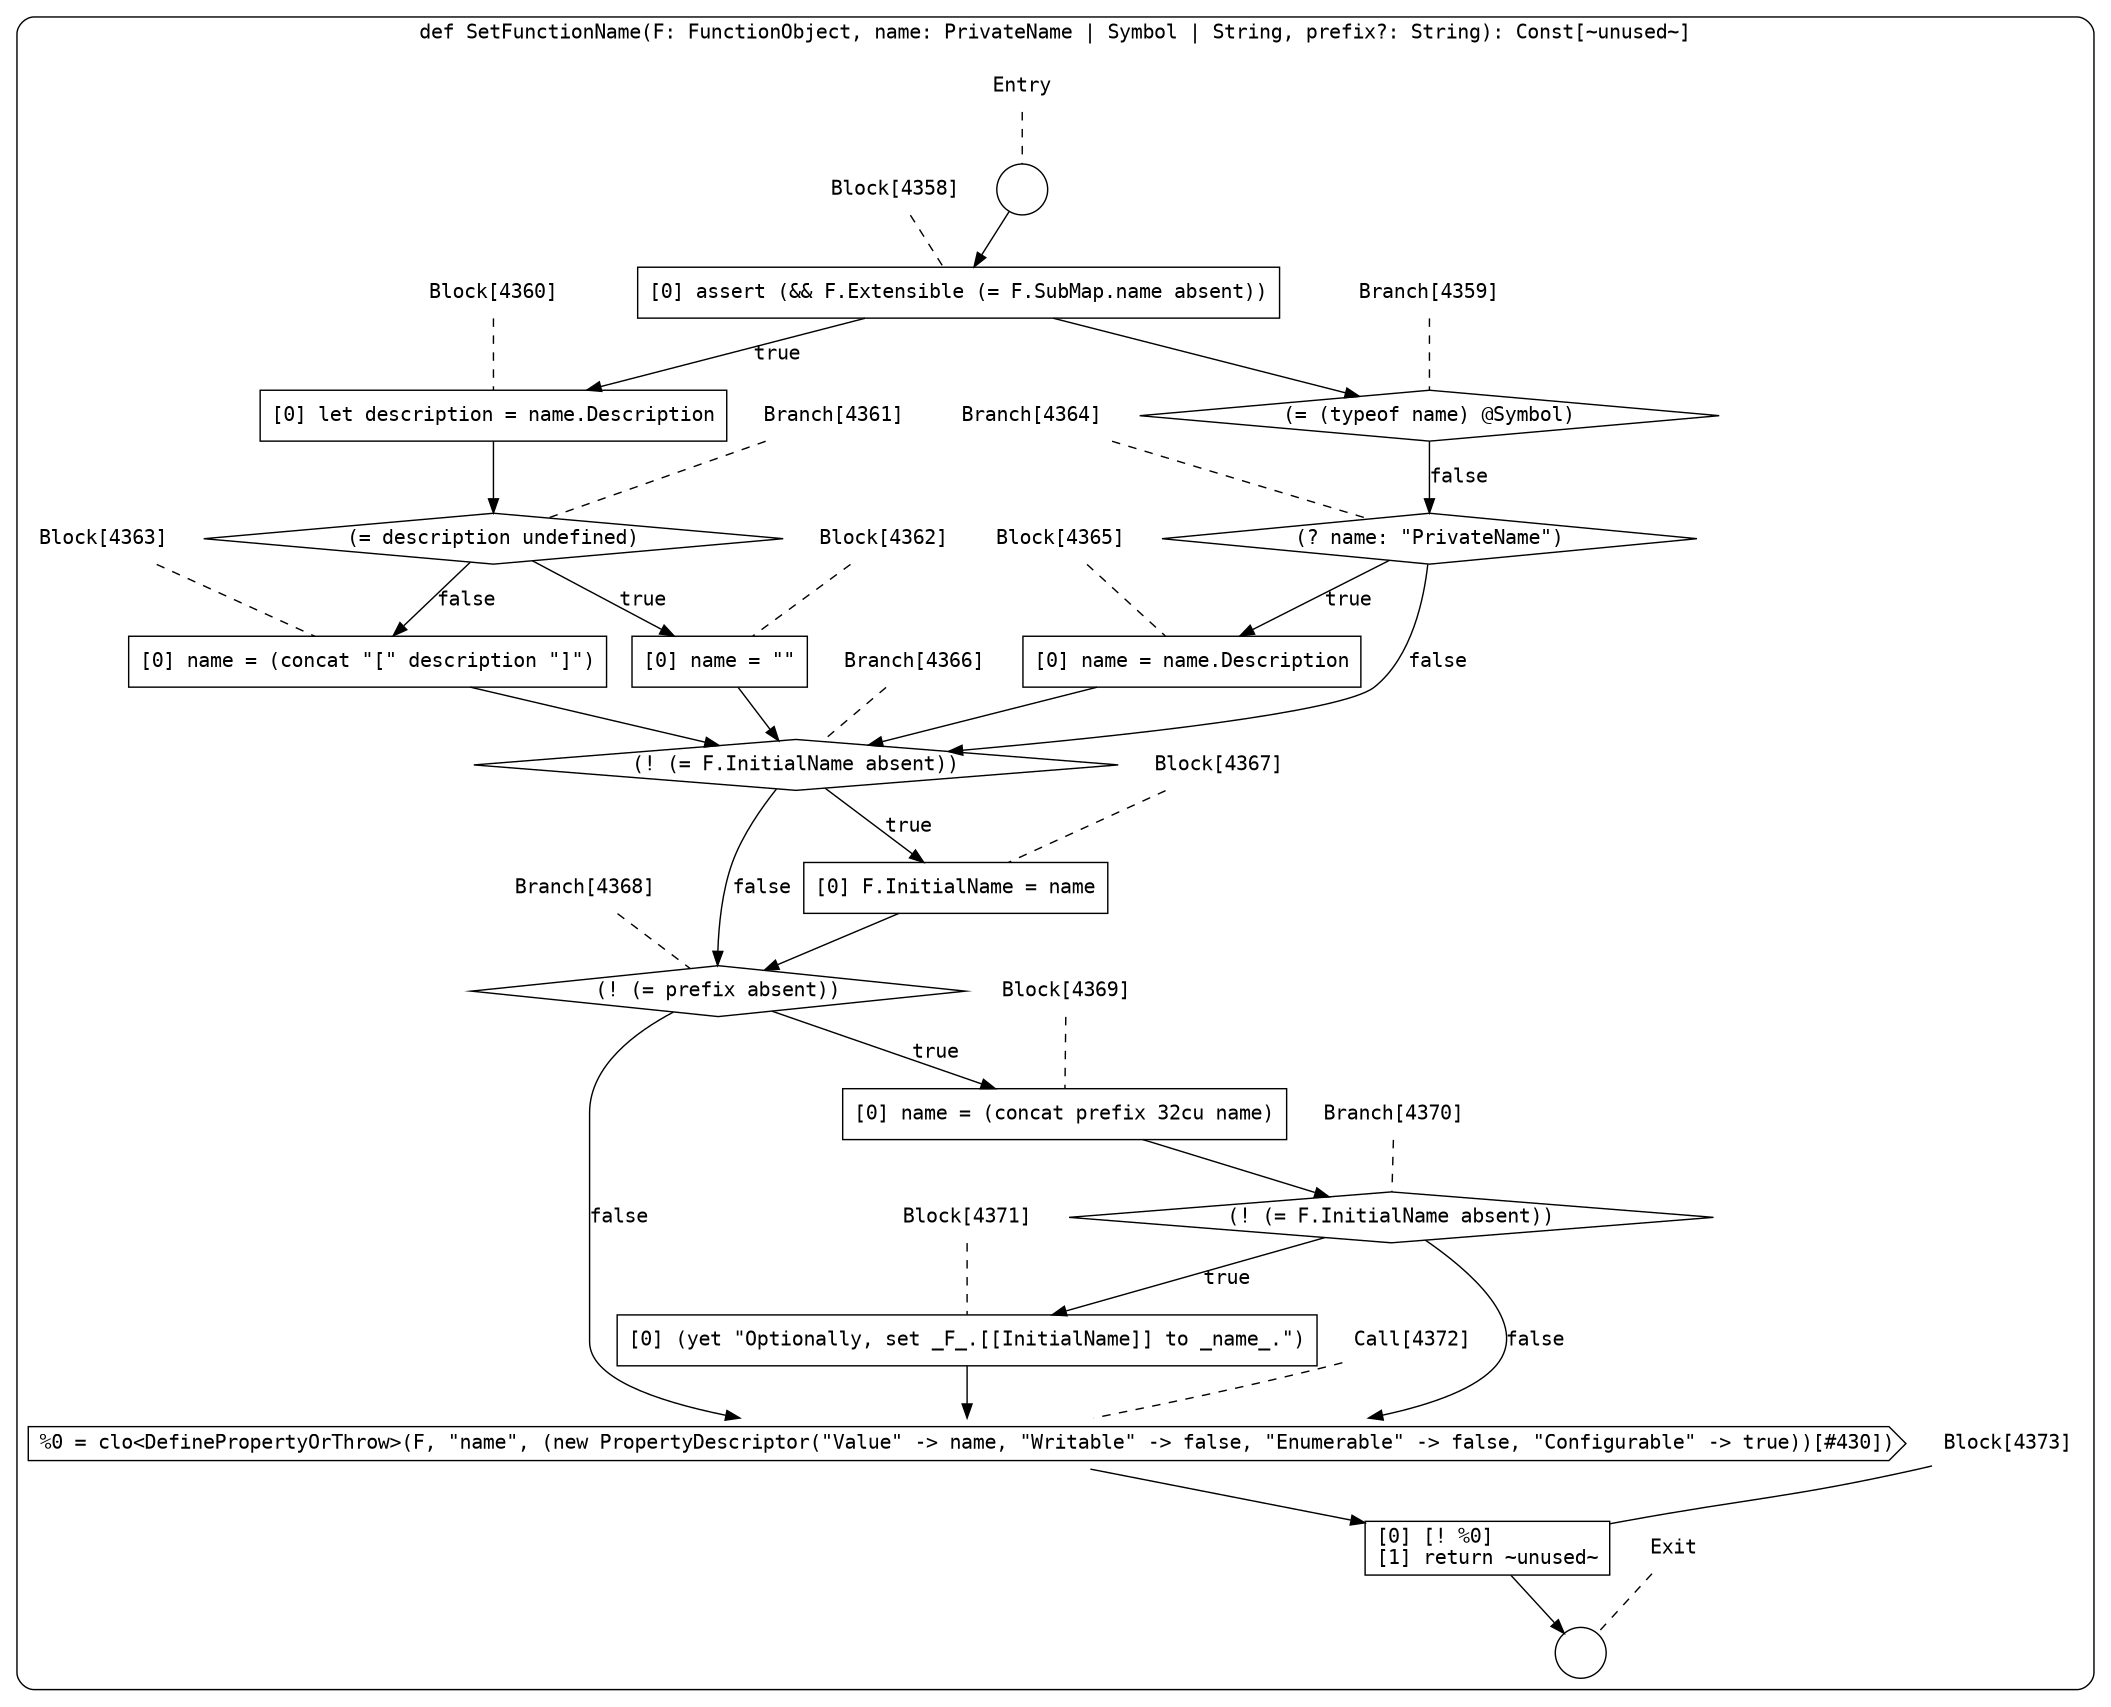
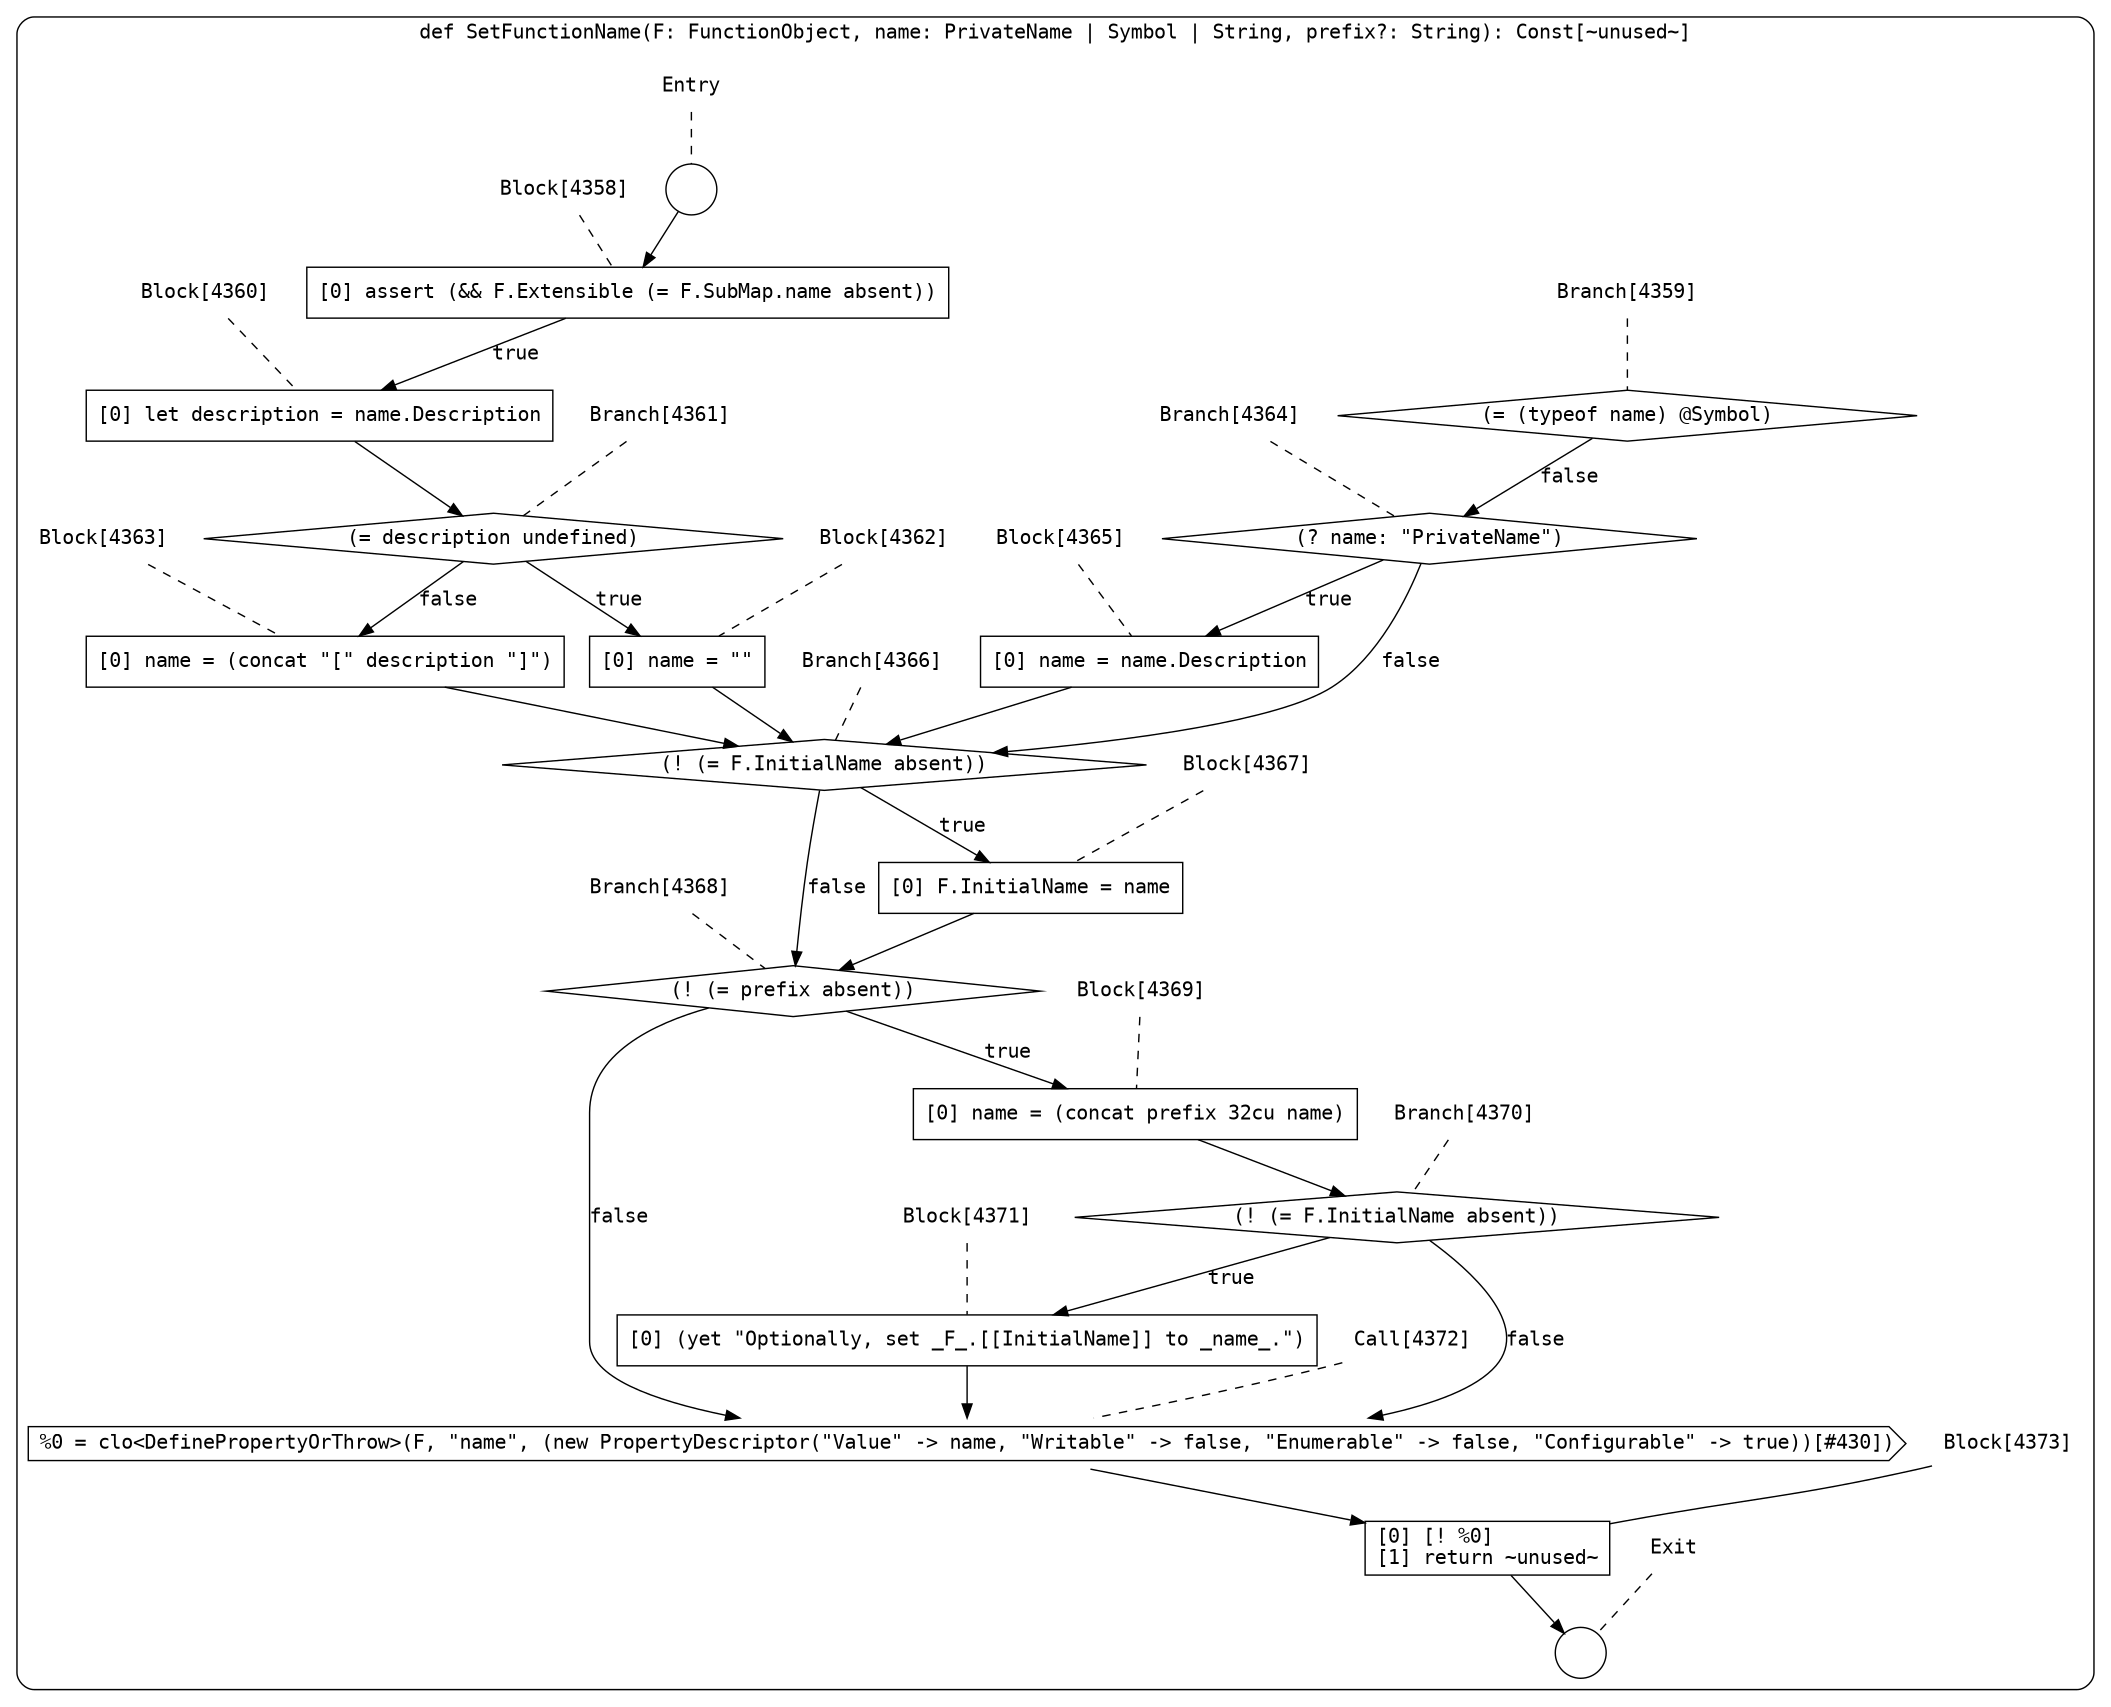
edge "[0] assert (&& F.Extensible (= F.SubMap.name absent))" -> "(= (typeof name) @Symbol)": removed
